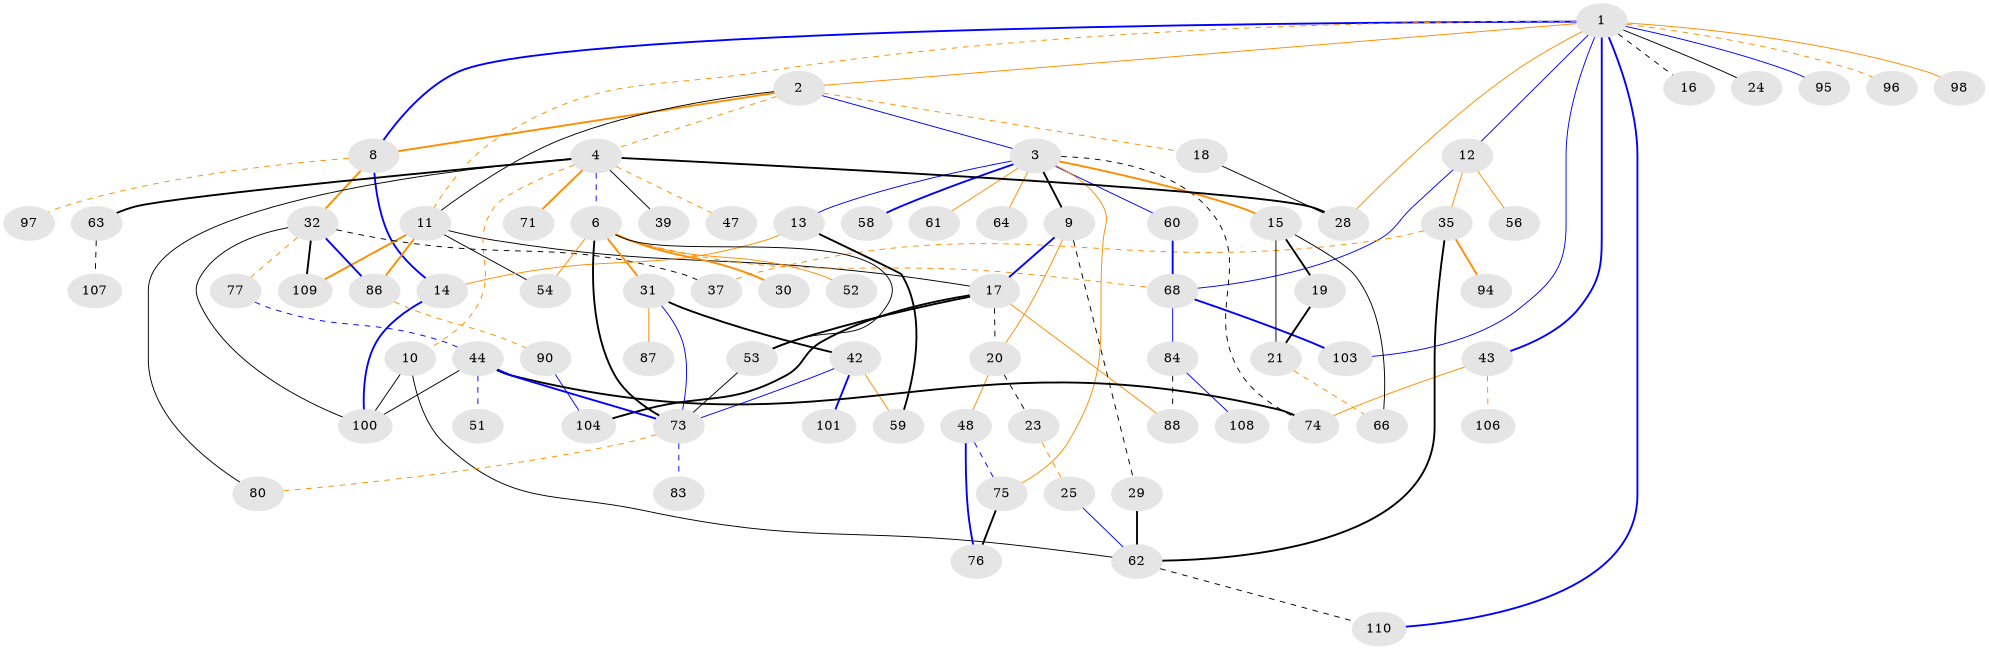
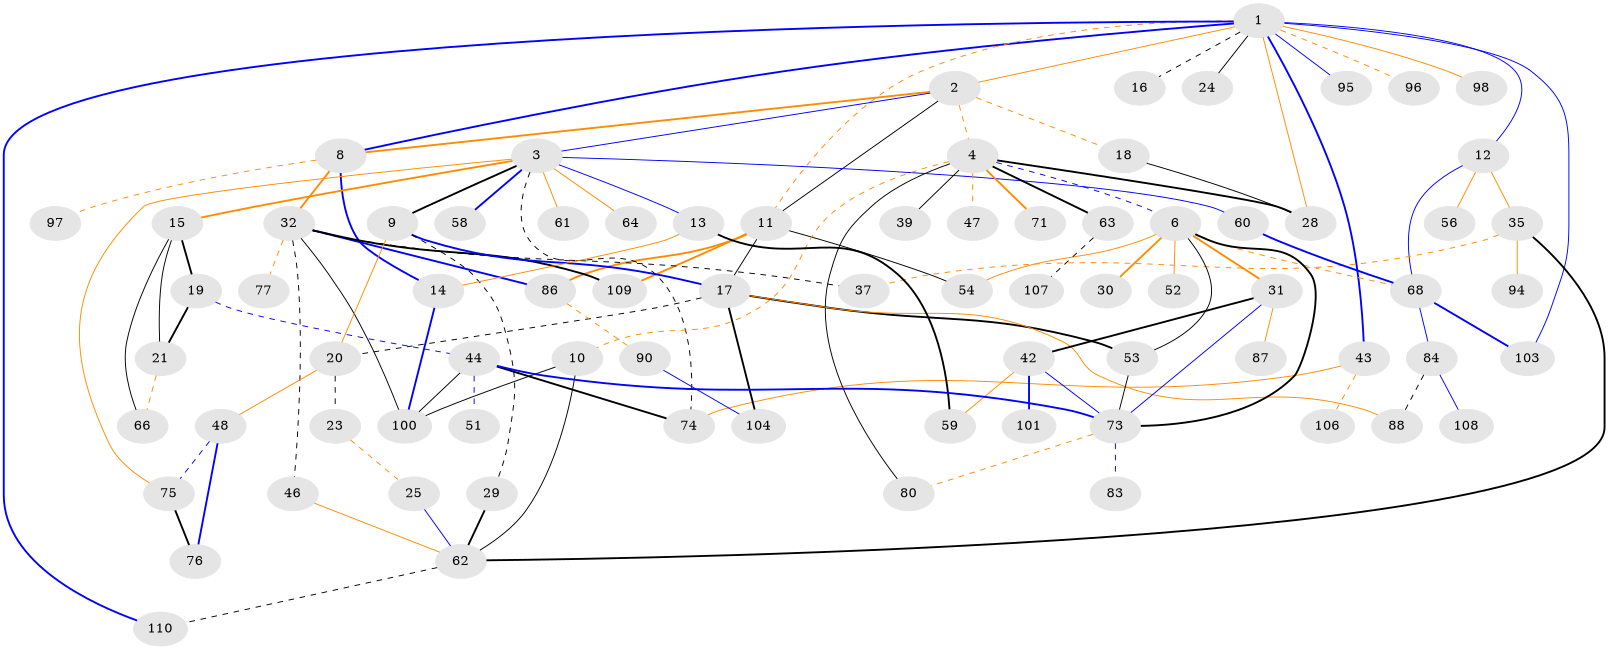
edge "35" -- "94": style bold -> solid
edge "77" -- "44": now "19" -- "44"
node "46": added
